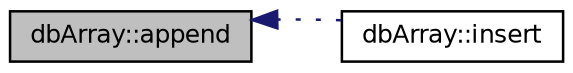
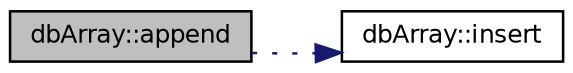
edge "dbArray::insert" -> "dbArray::append": reversed
